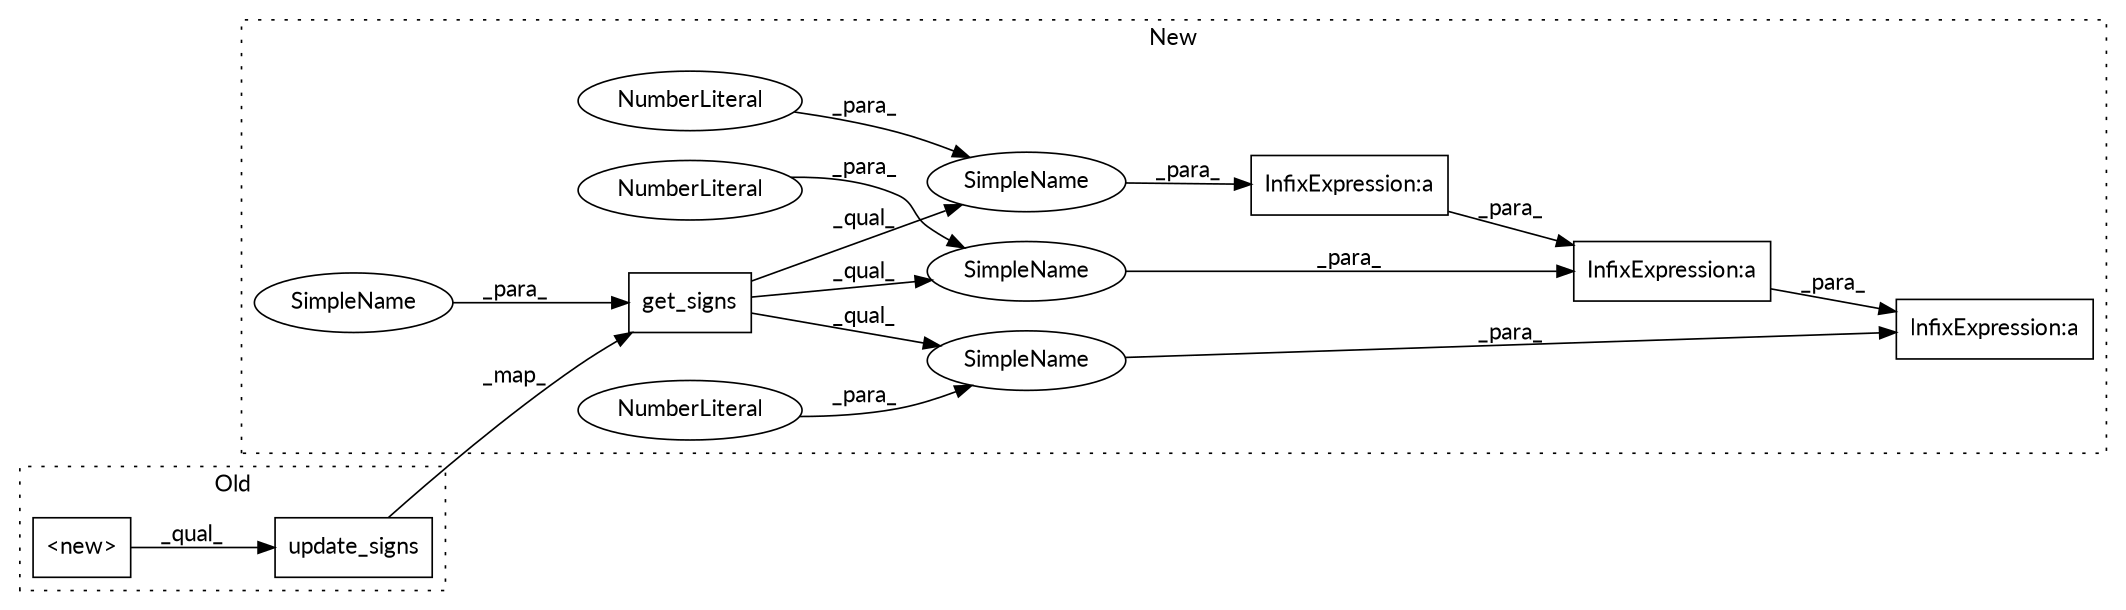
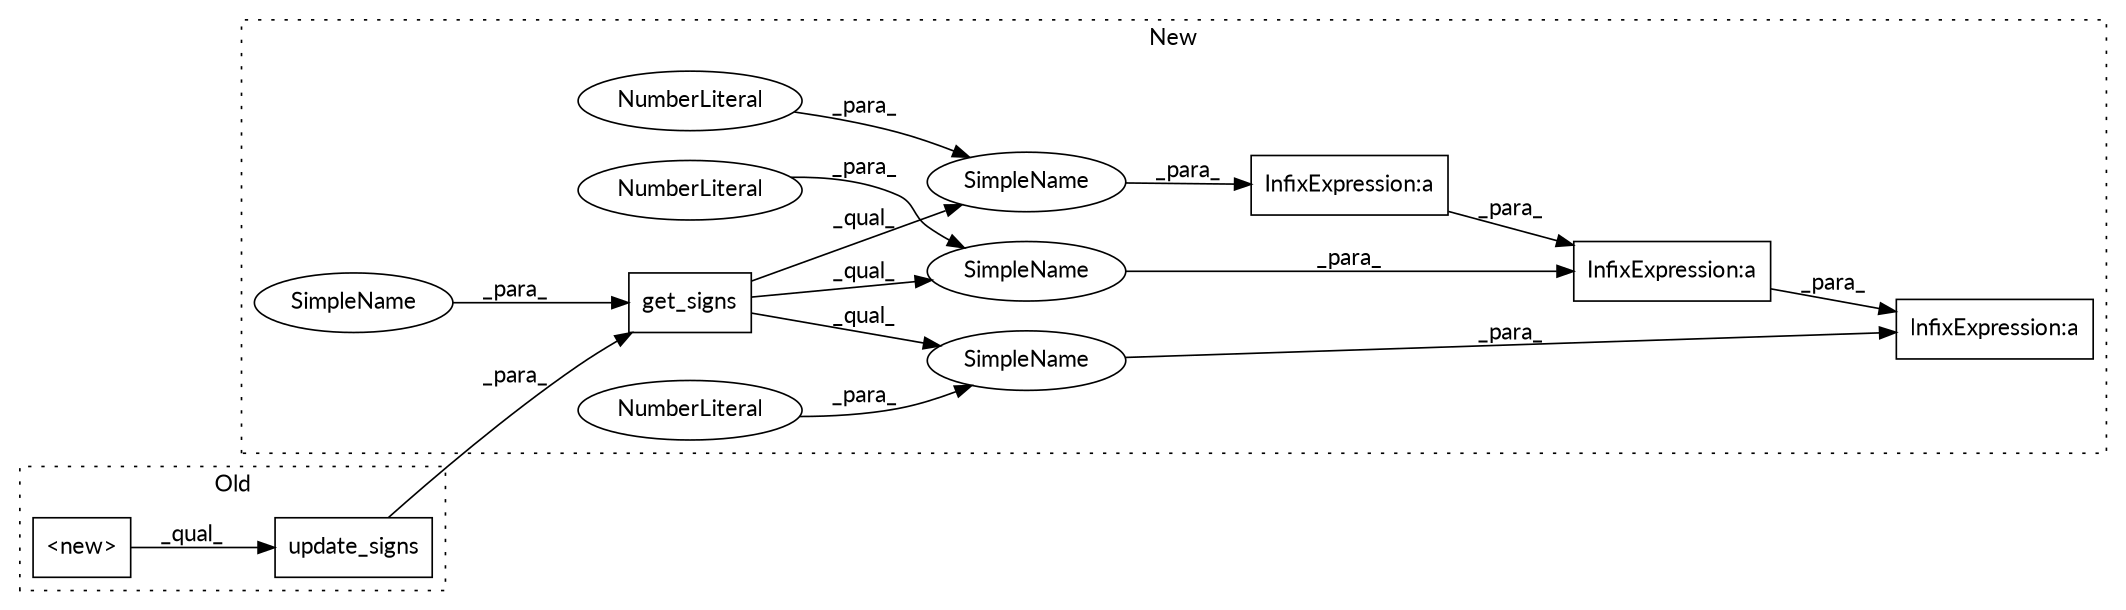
edge "update_signs" -> "get_signs": label "_map_" -> "_para_"
